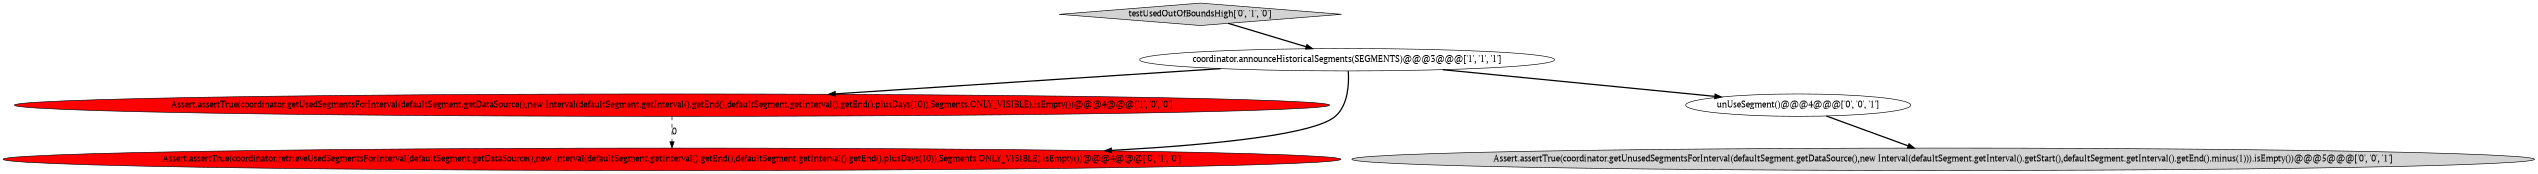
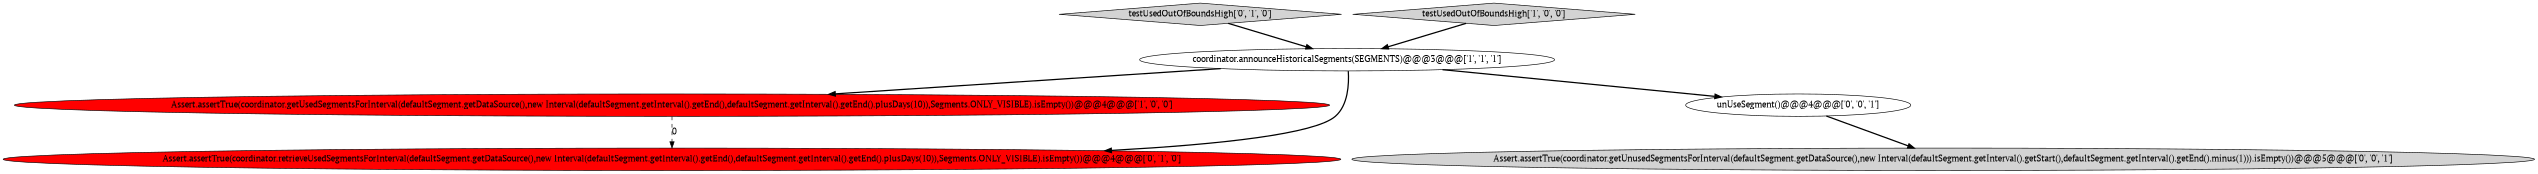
node "testUsedOutOfBoundsHigh['1', '0', '0']": added
